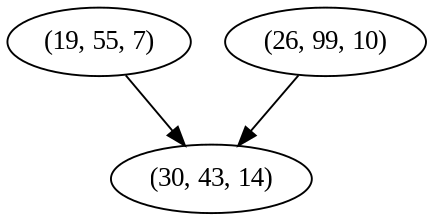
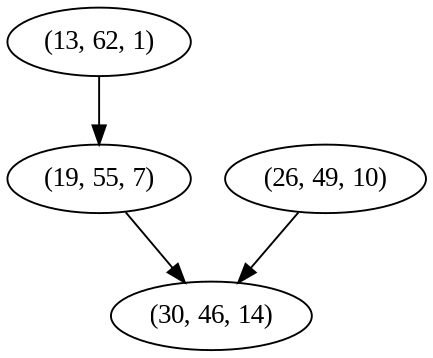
node "(13, 62, 1)": added
node "(26, 99, 10)": label "(26, 99, 10)" -> "(26, 49, 10)"
node "(30, 43, 14)": label "(30, 43, 14)" -> "(30, 46, 14)"
